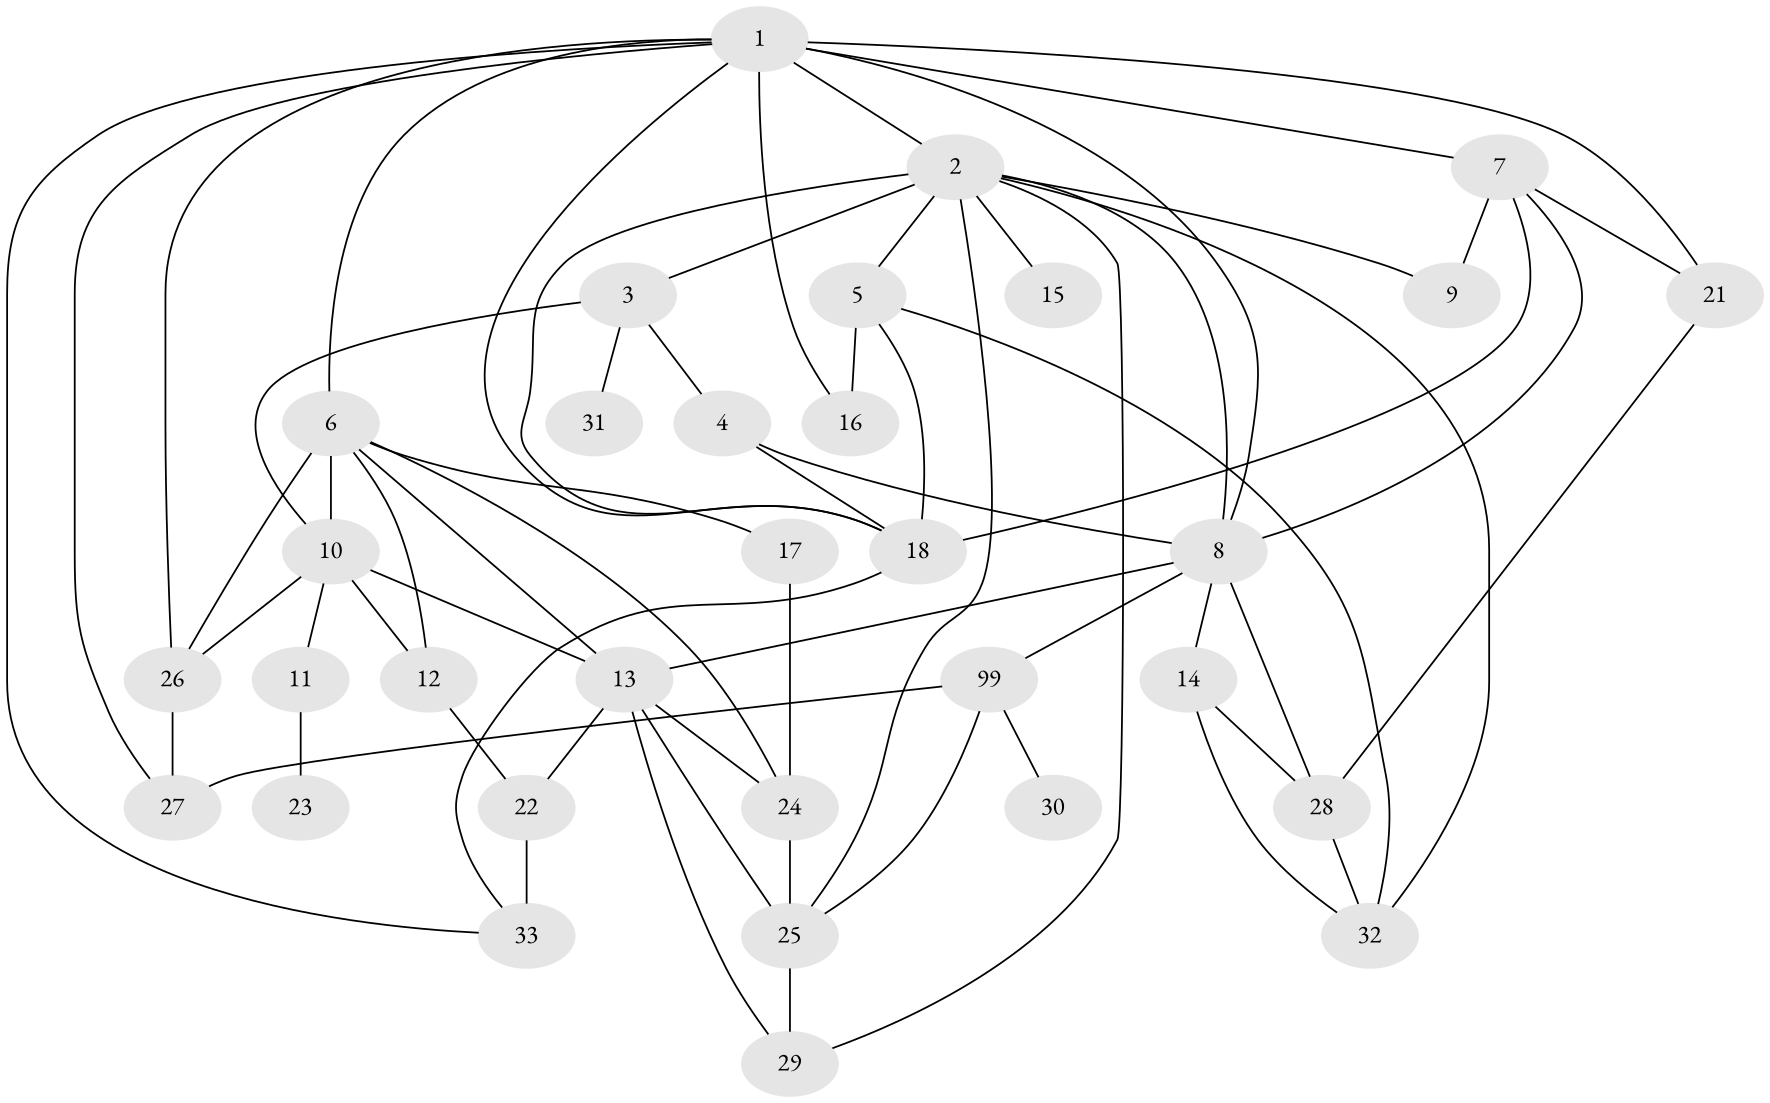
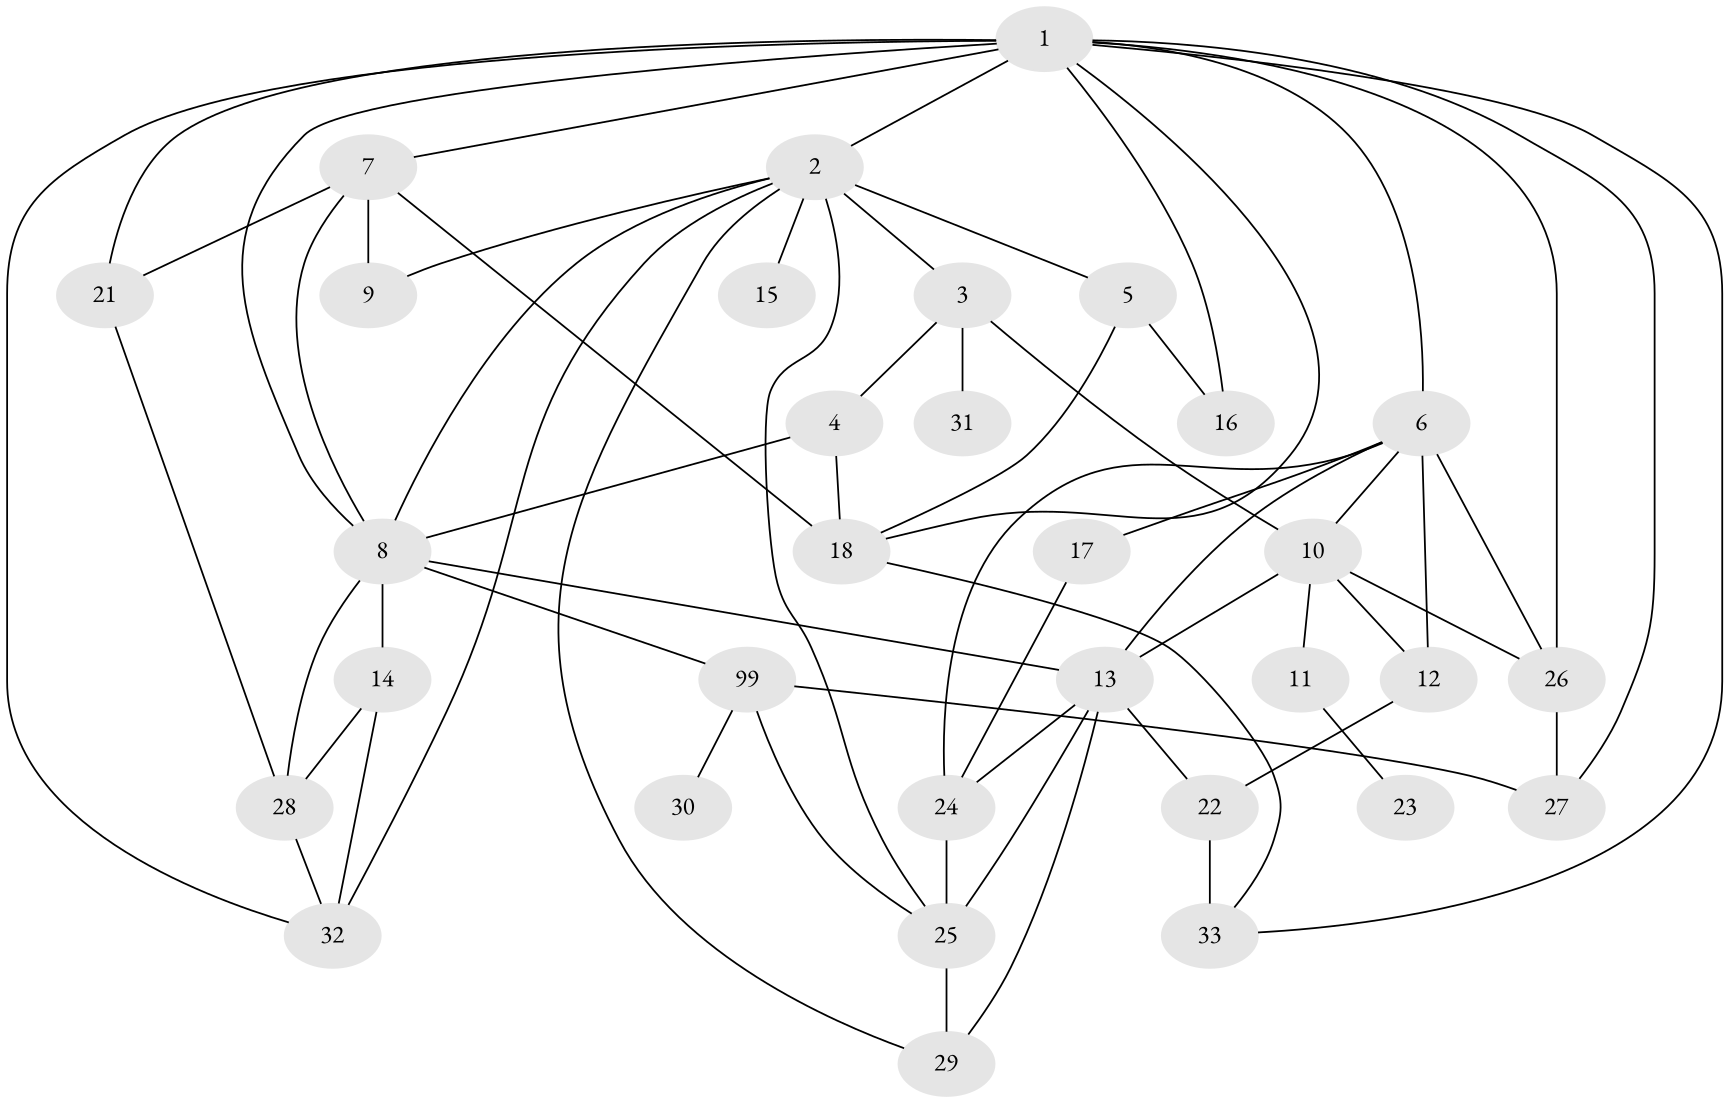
edge "2" -- "18": removed
edge "5" -- "32": now "1" -- "32"
